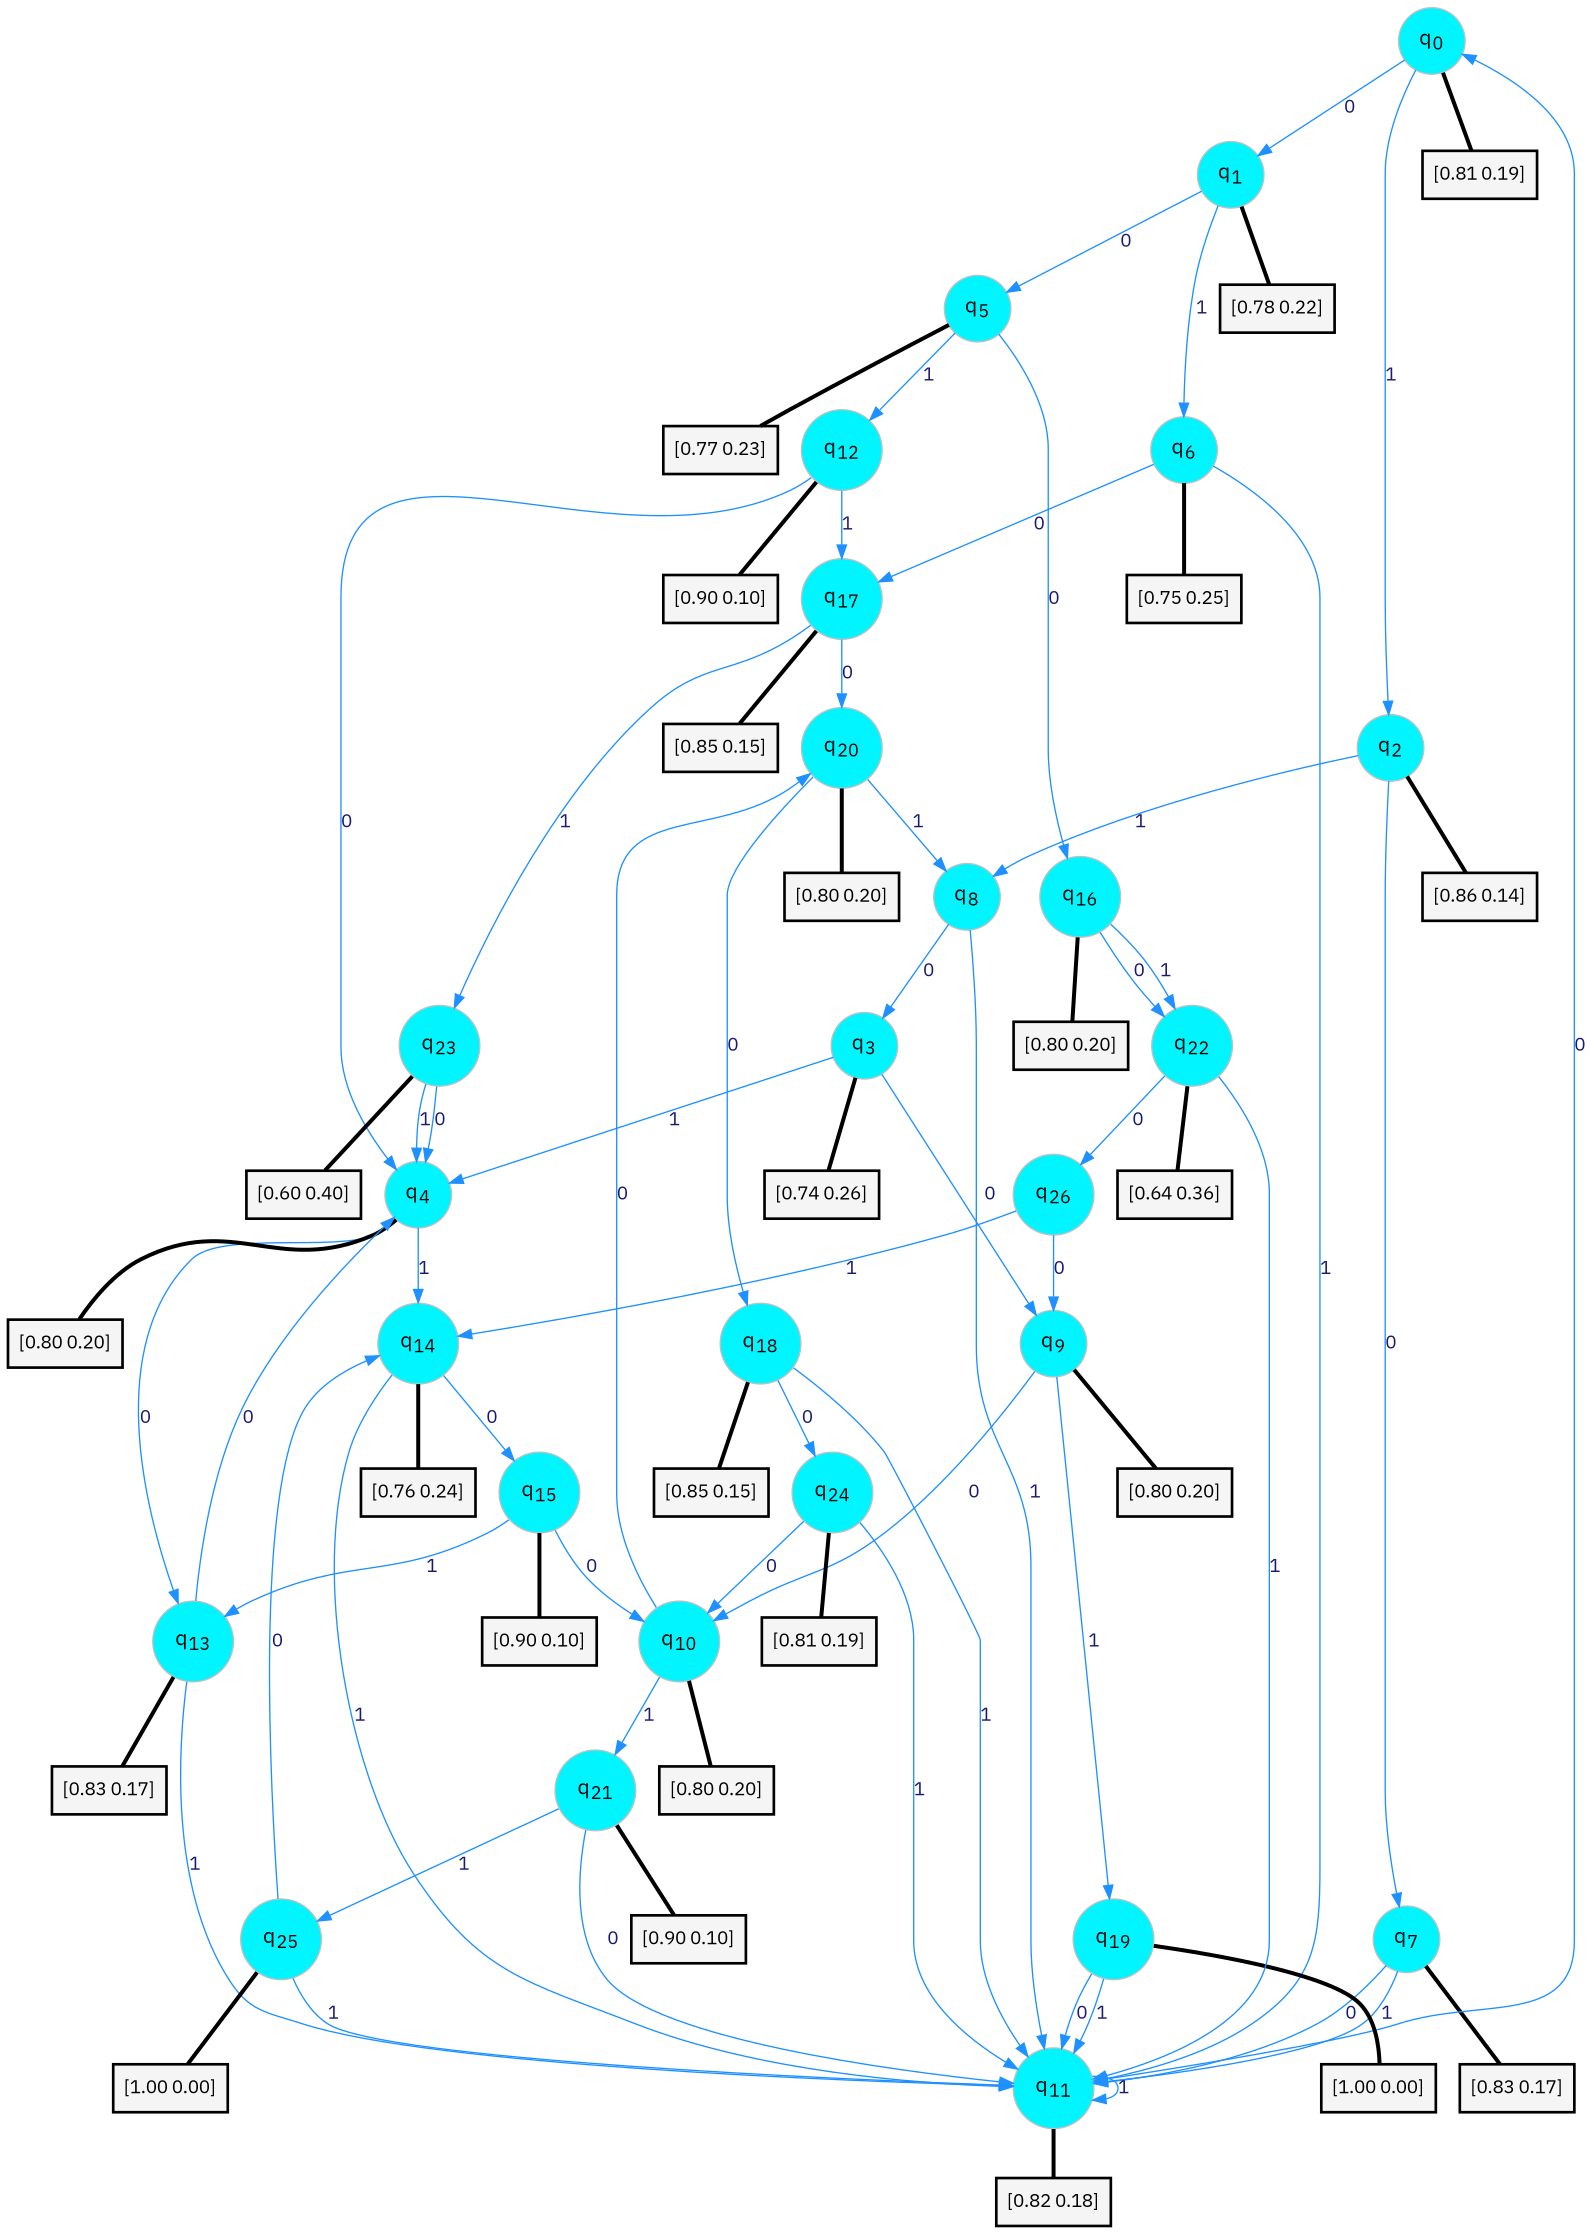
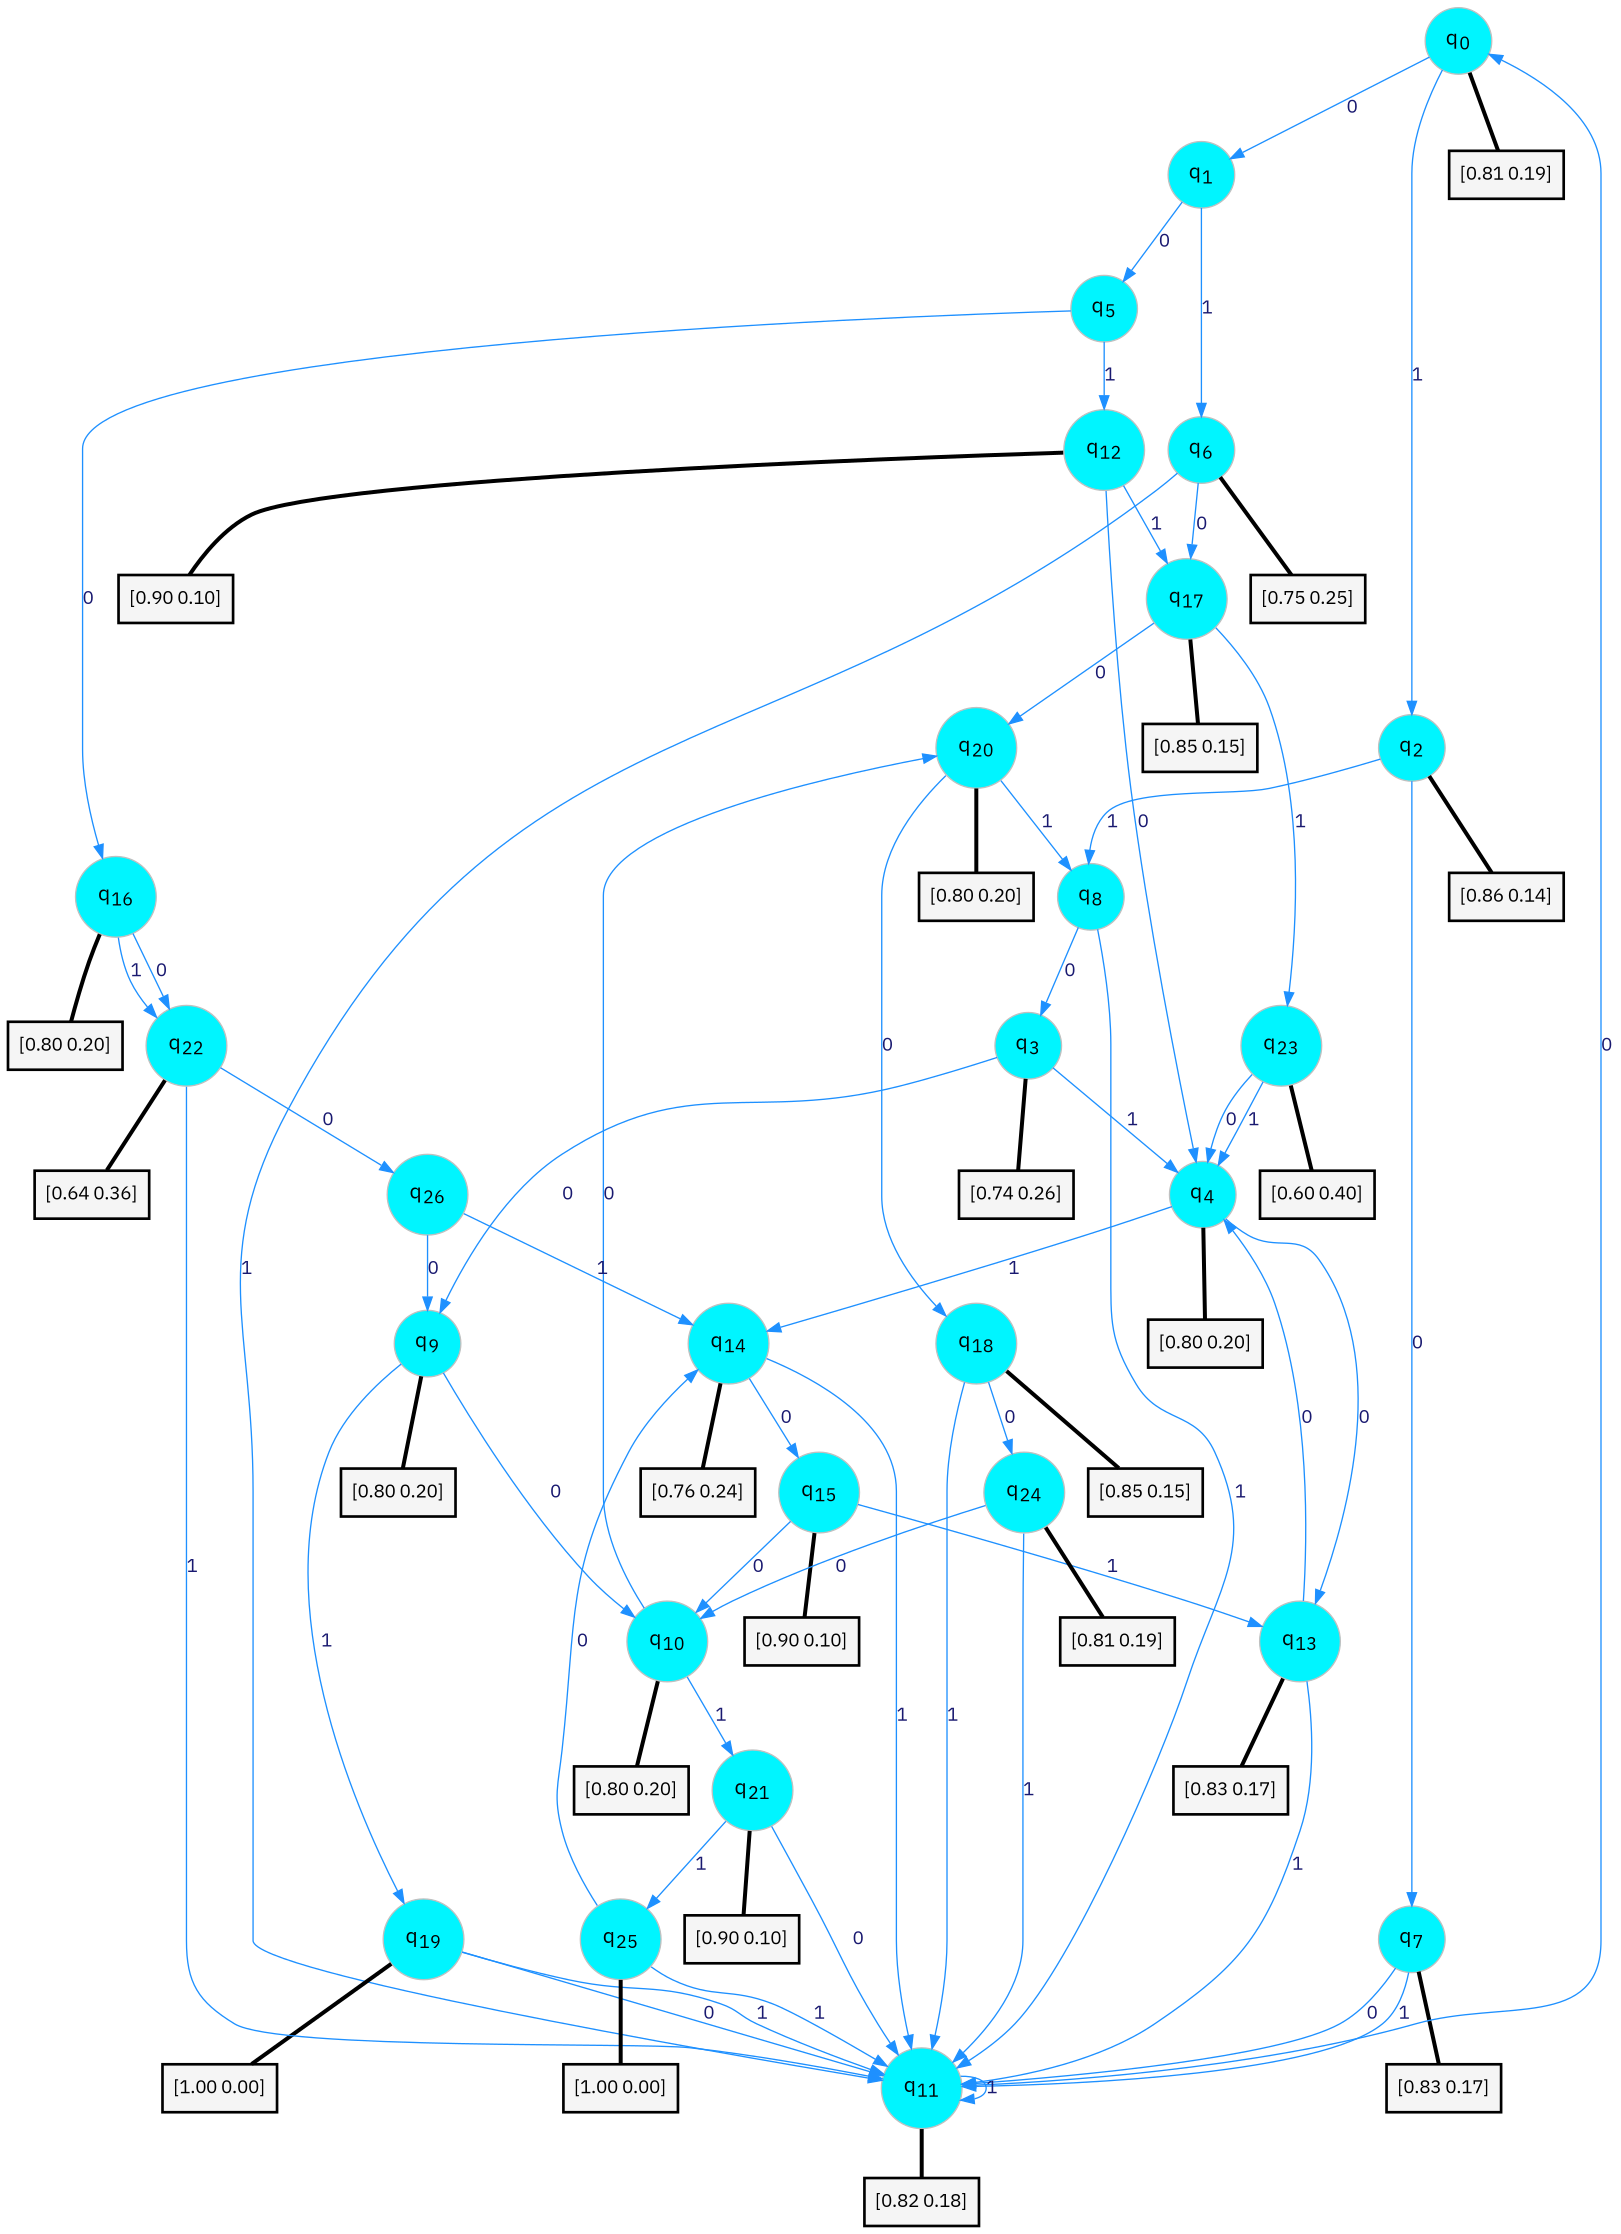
node "[0.78 0.22]": removed
node "[0.77 0.23]": removed
